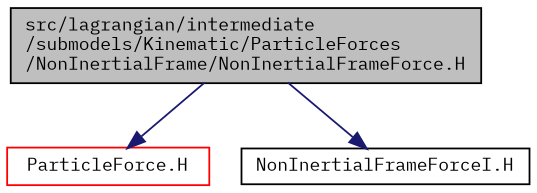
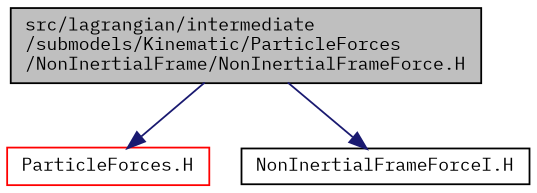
node "ParticleForce.H": label "ParticleForce.H" -> "ParticleForces.H"
